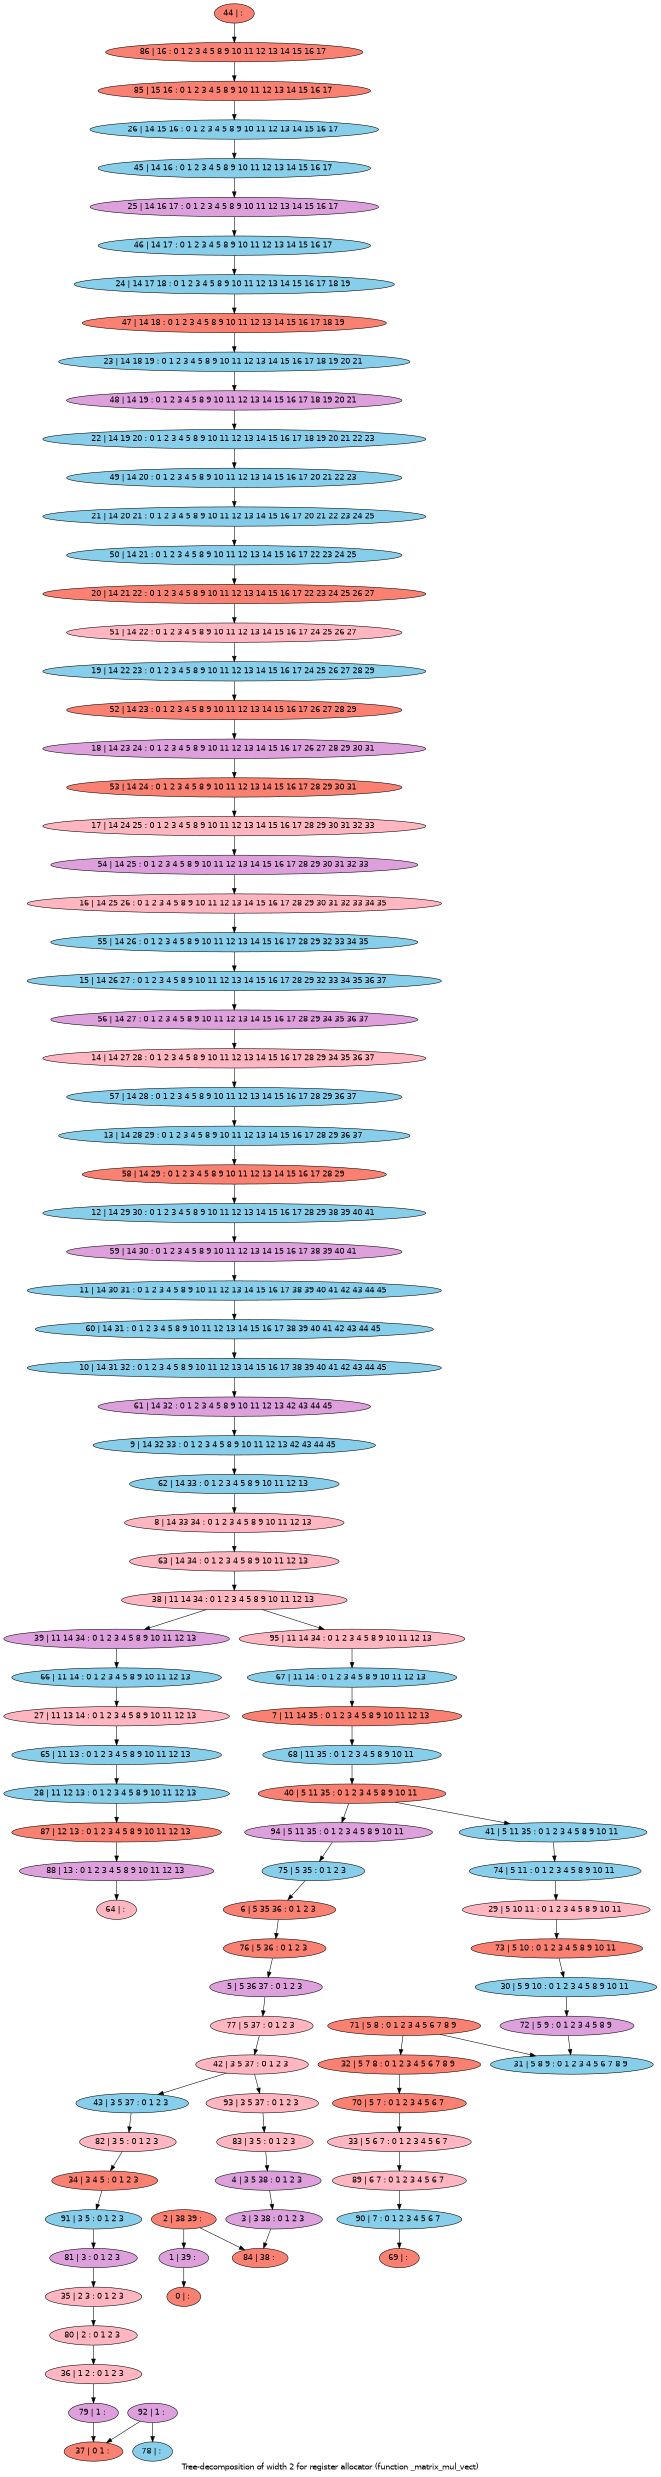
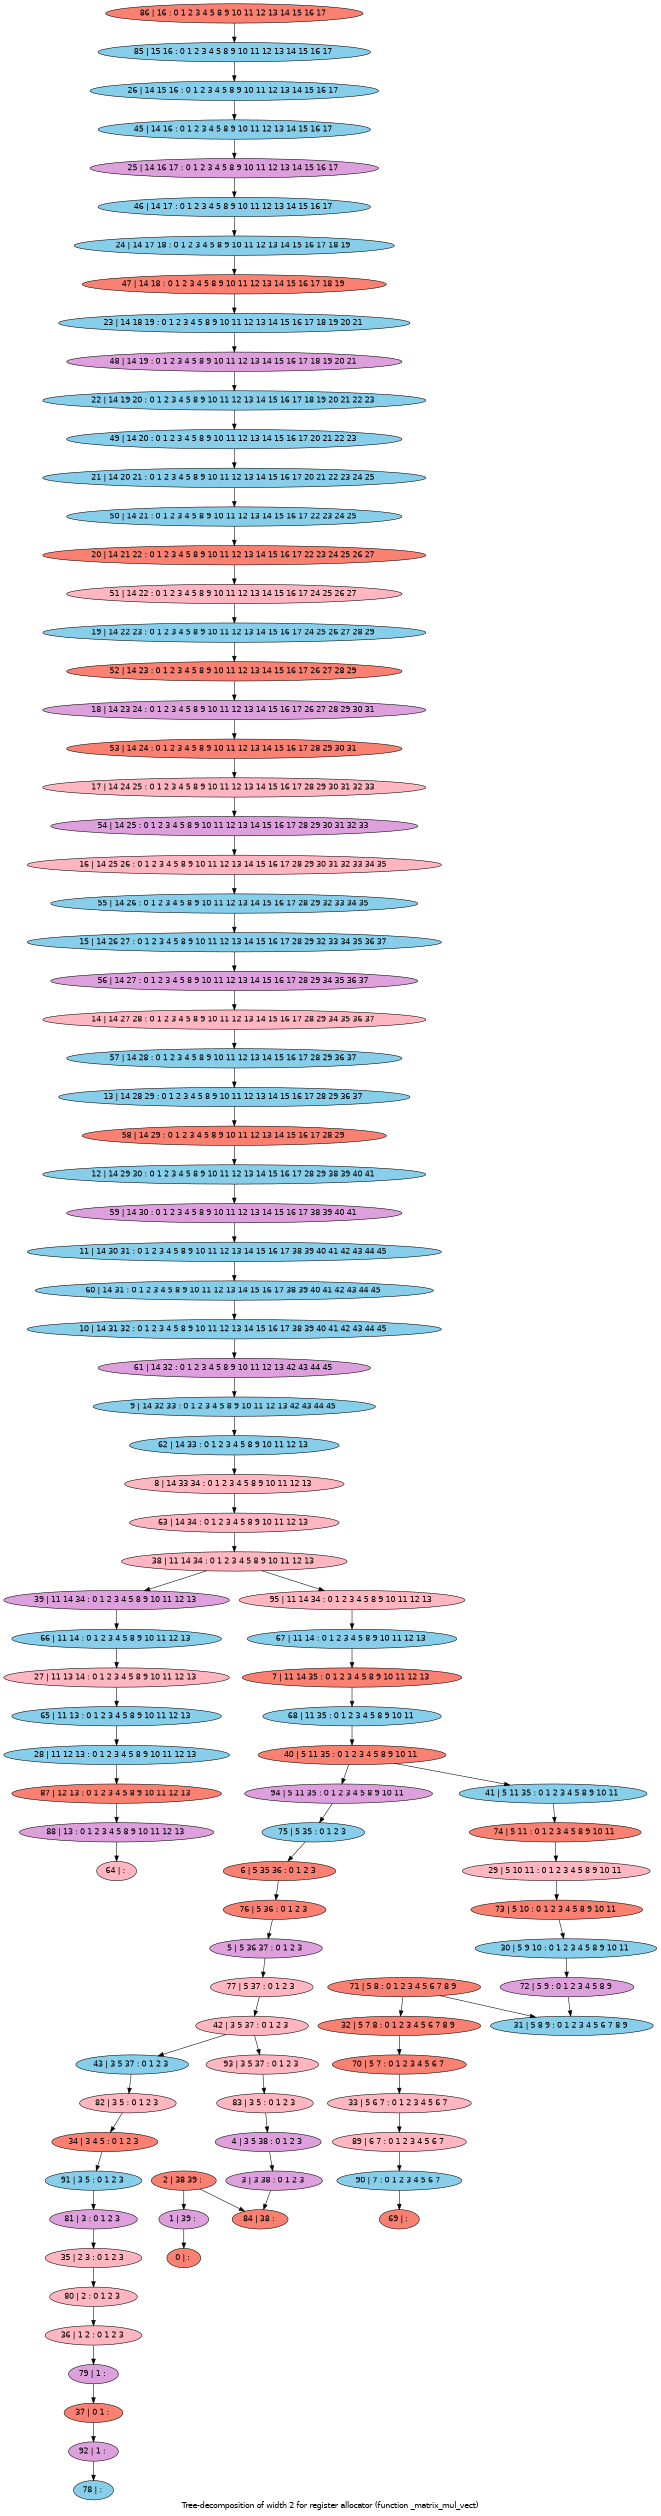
node "44 | :": removed
node "85 | 15 16 : 0 1 2 3 4 5 8 9 10 11 12 13 14 15 16 17": fillcolor salmon -> skyblue
node "74 | 5 11 : 0 1 2 3 4 5 8 9 10 11": fillcolor skyblue -> salmon
edge "92 | 1 :" -> "37 | 0 1 :": reversed
